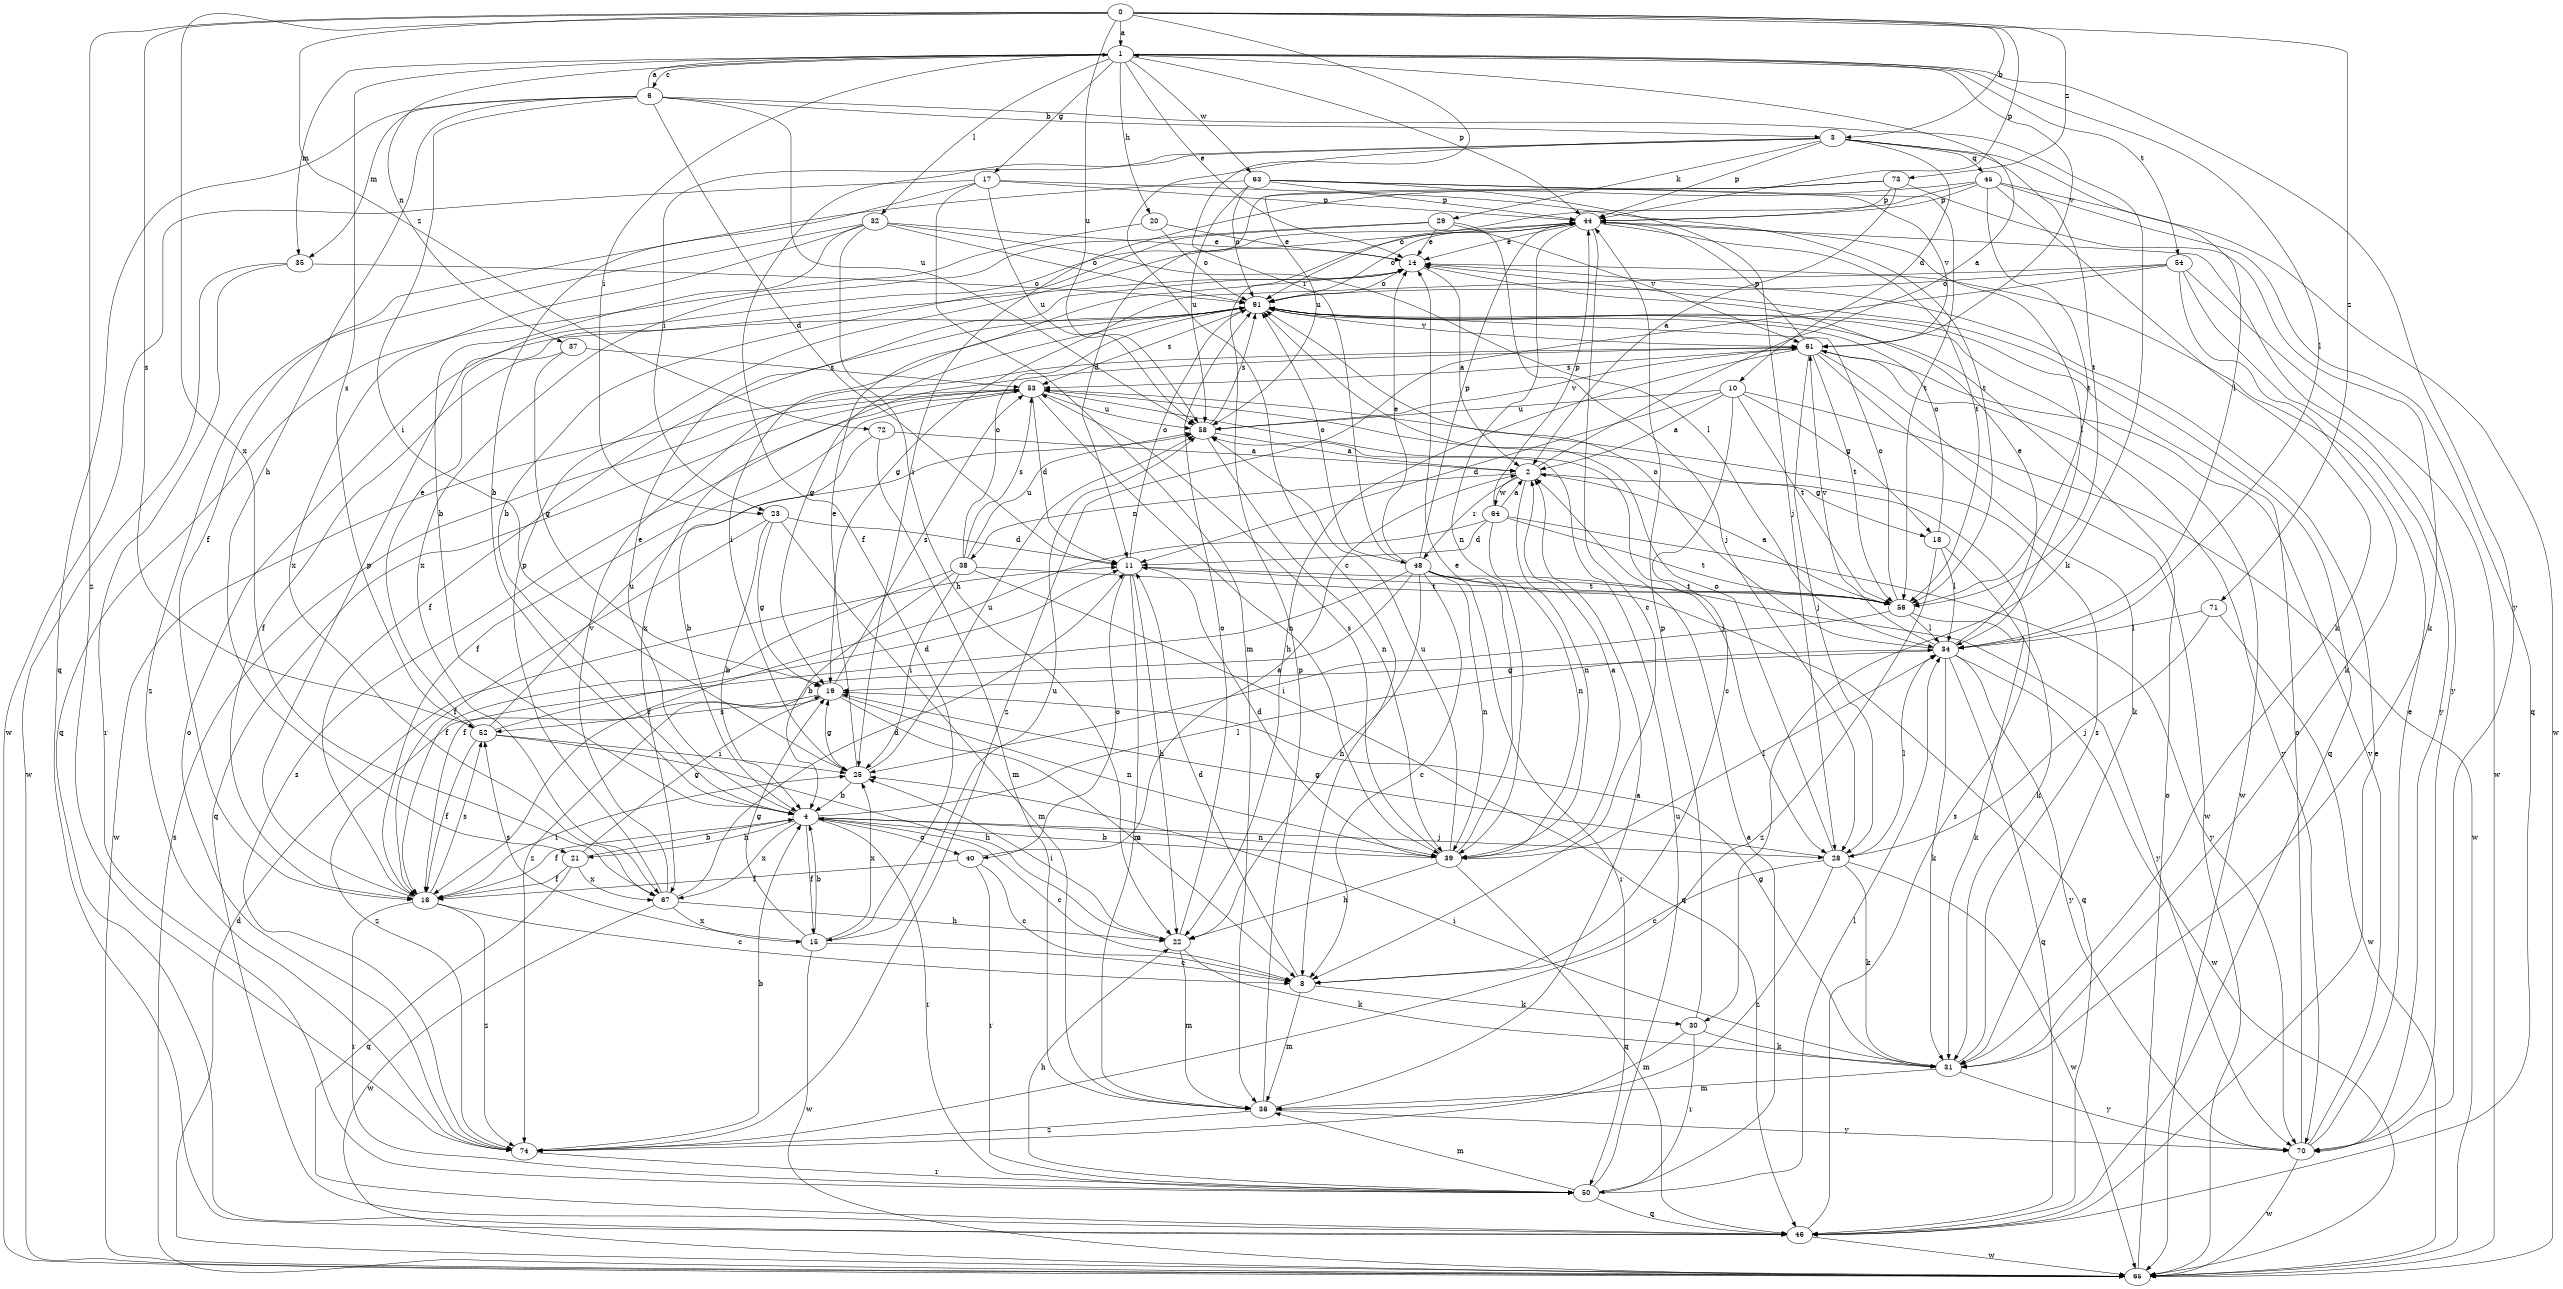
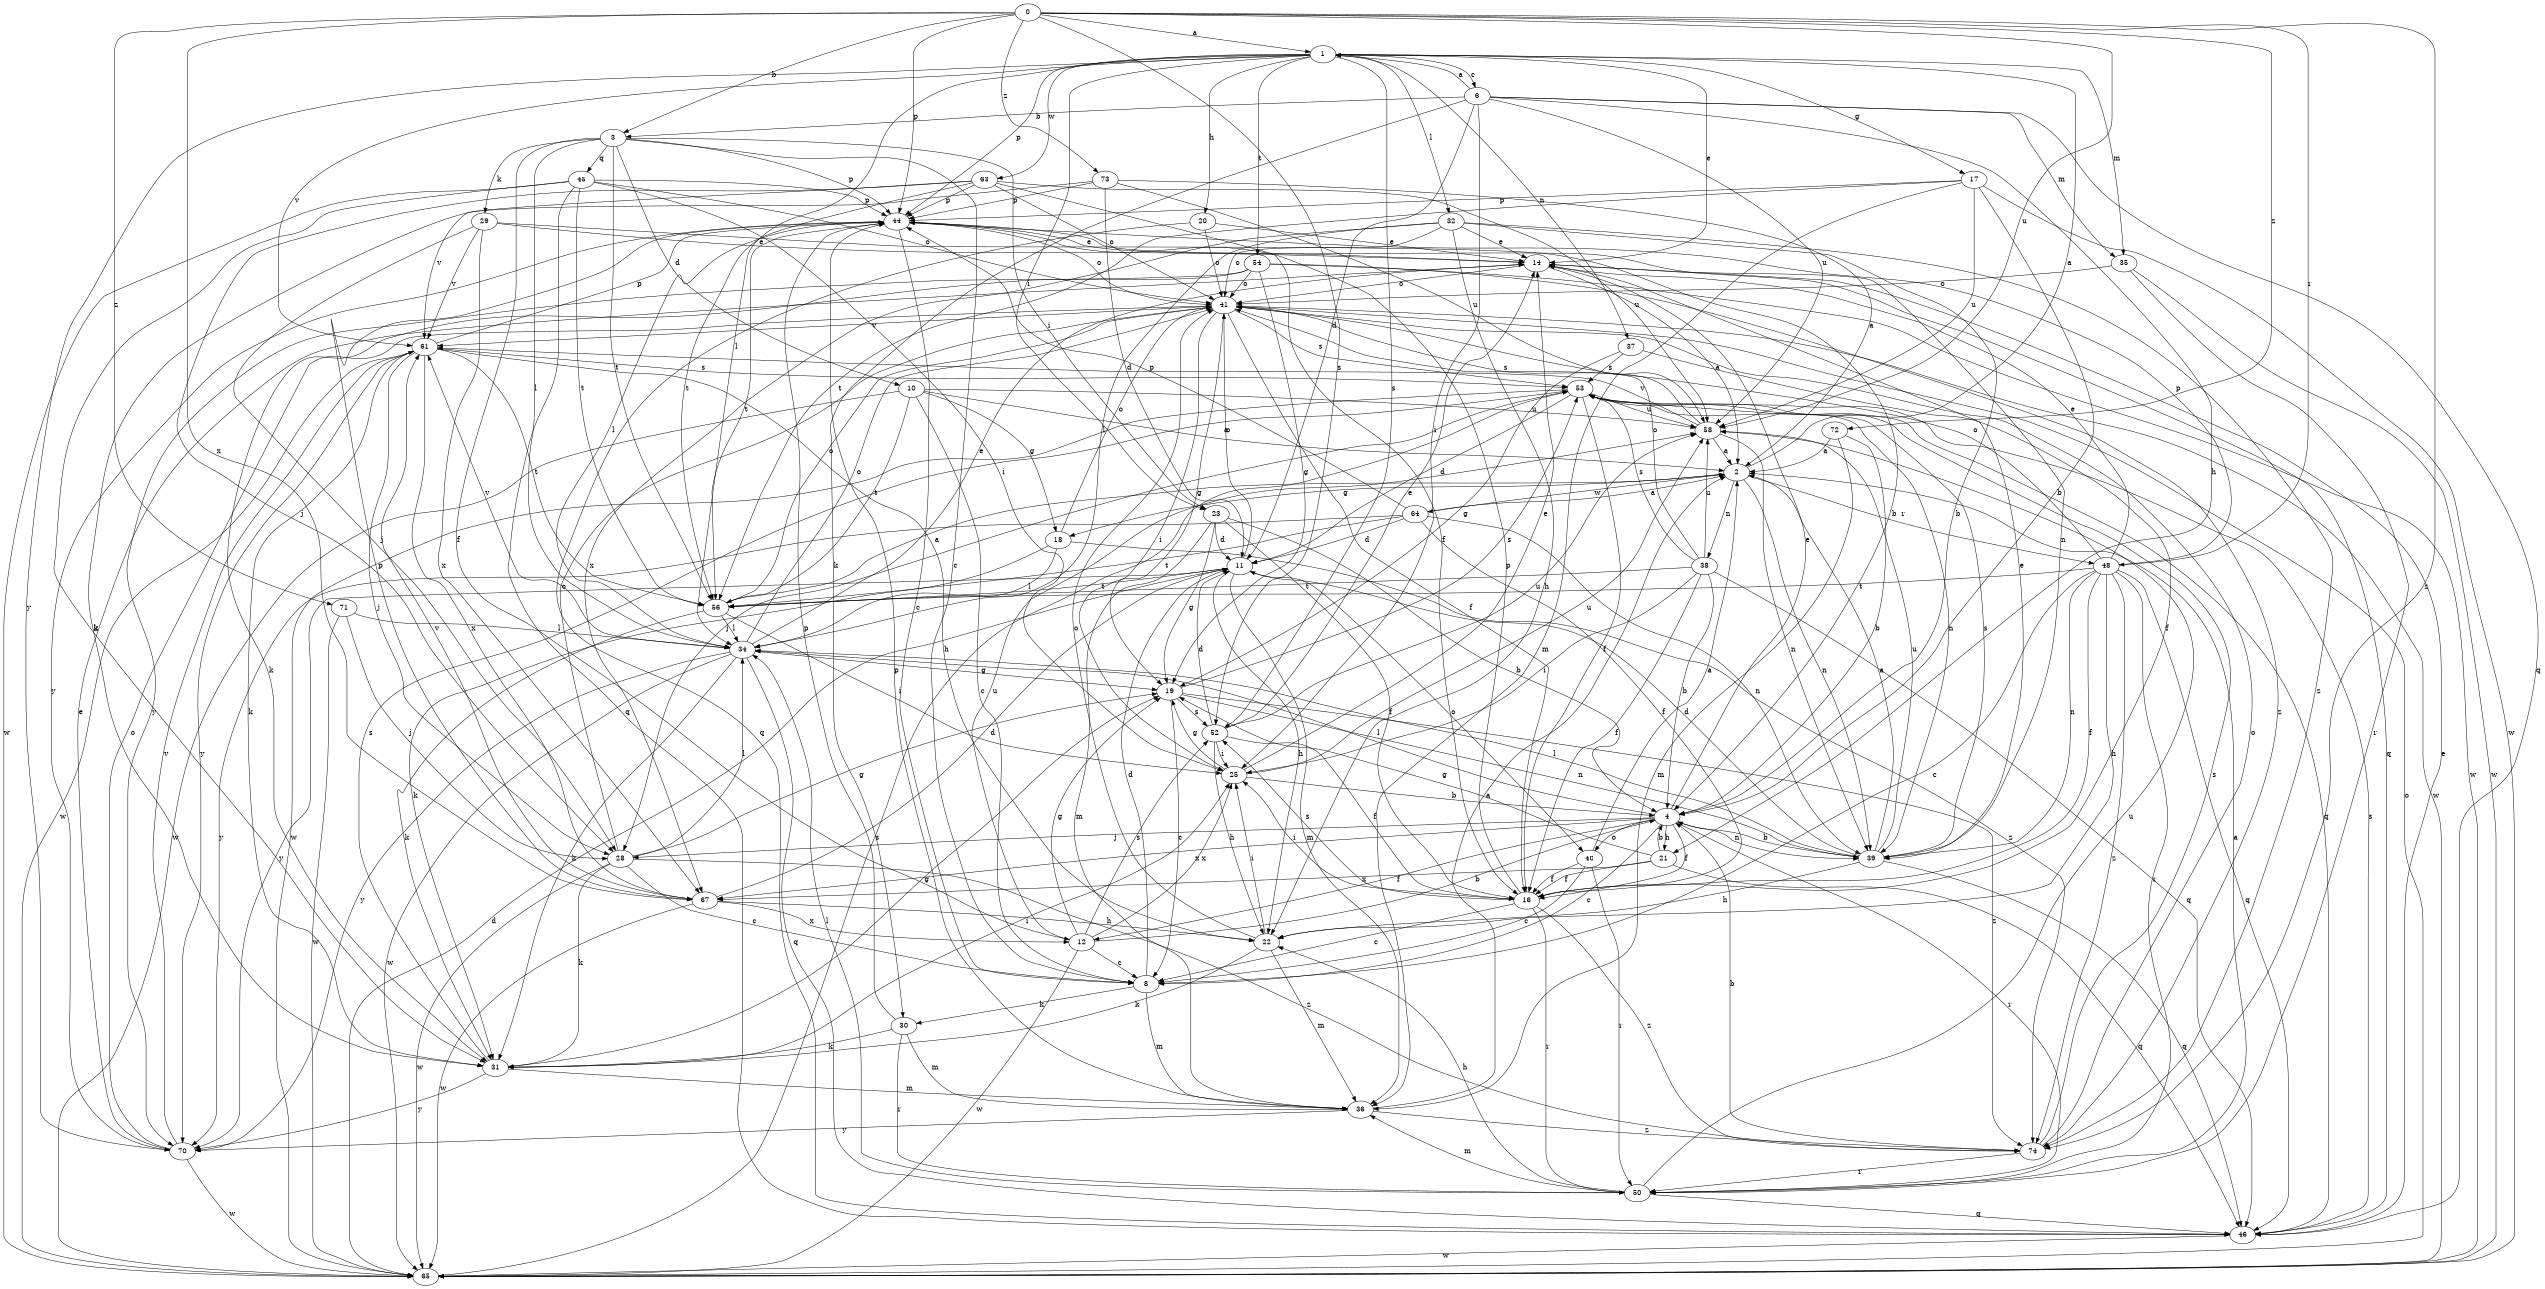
node "91": label "91" -> "41"
edge "10" -> "11": removed, label "d"
node "15": label "15" -> "12"
